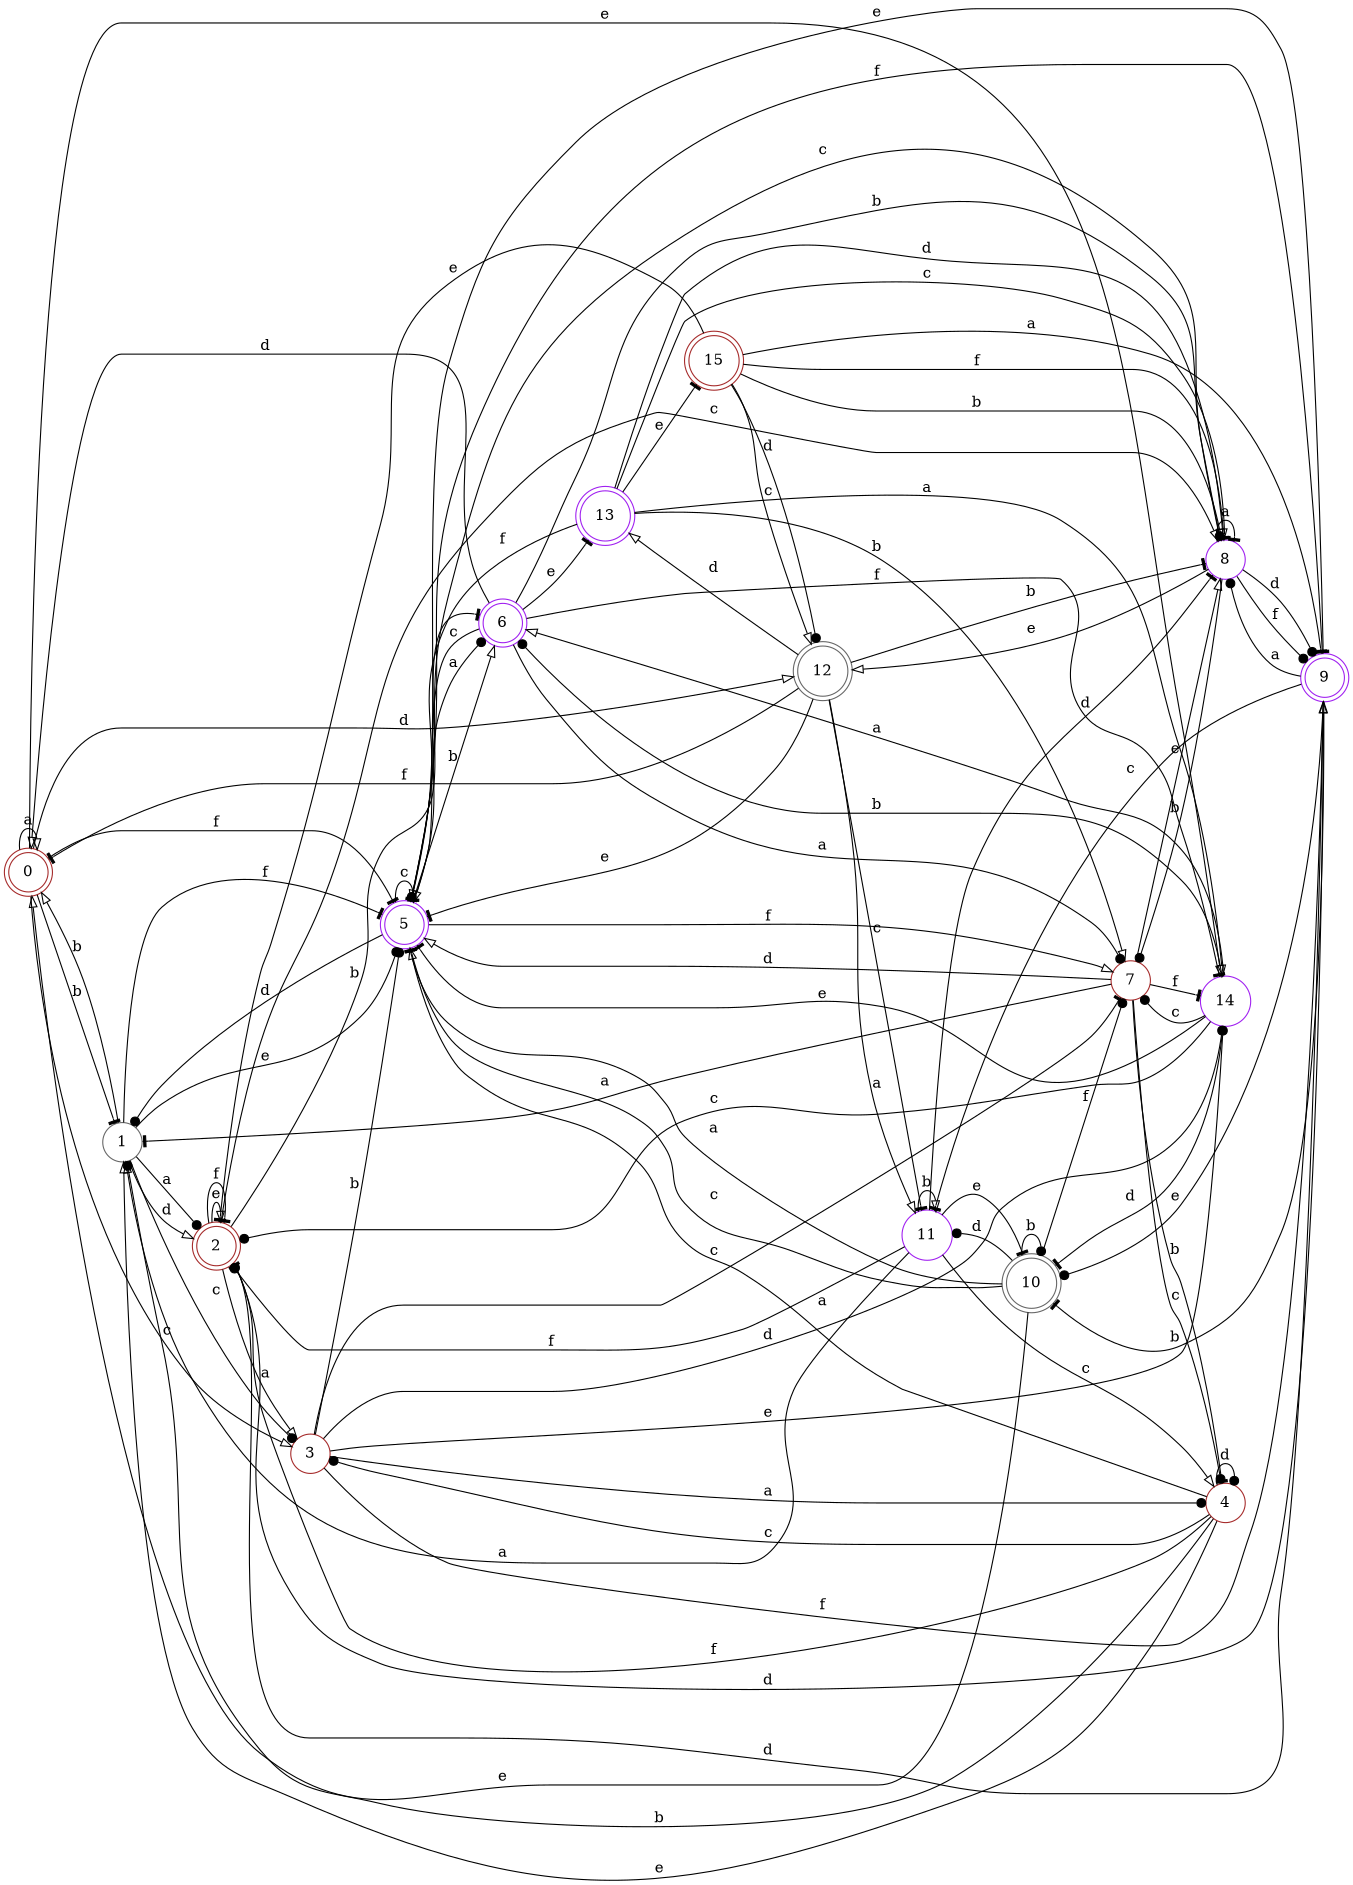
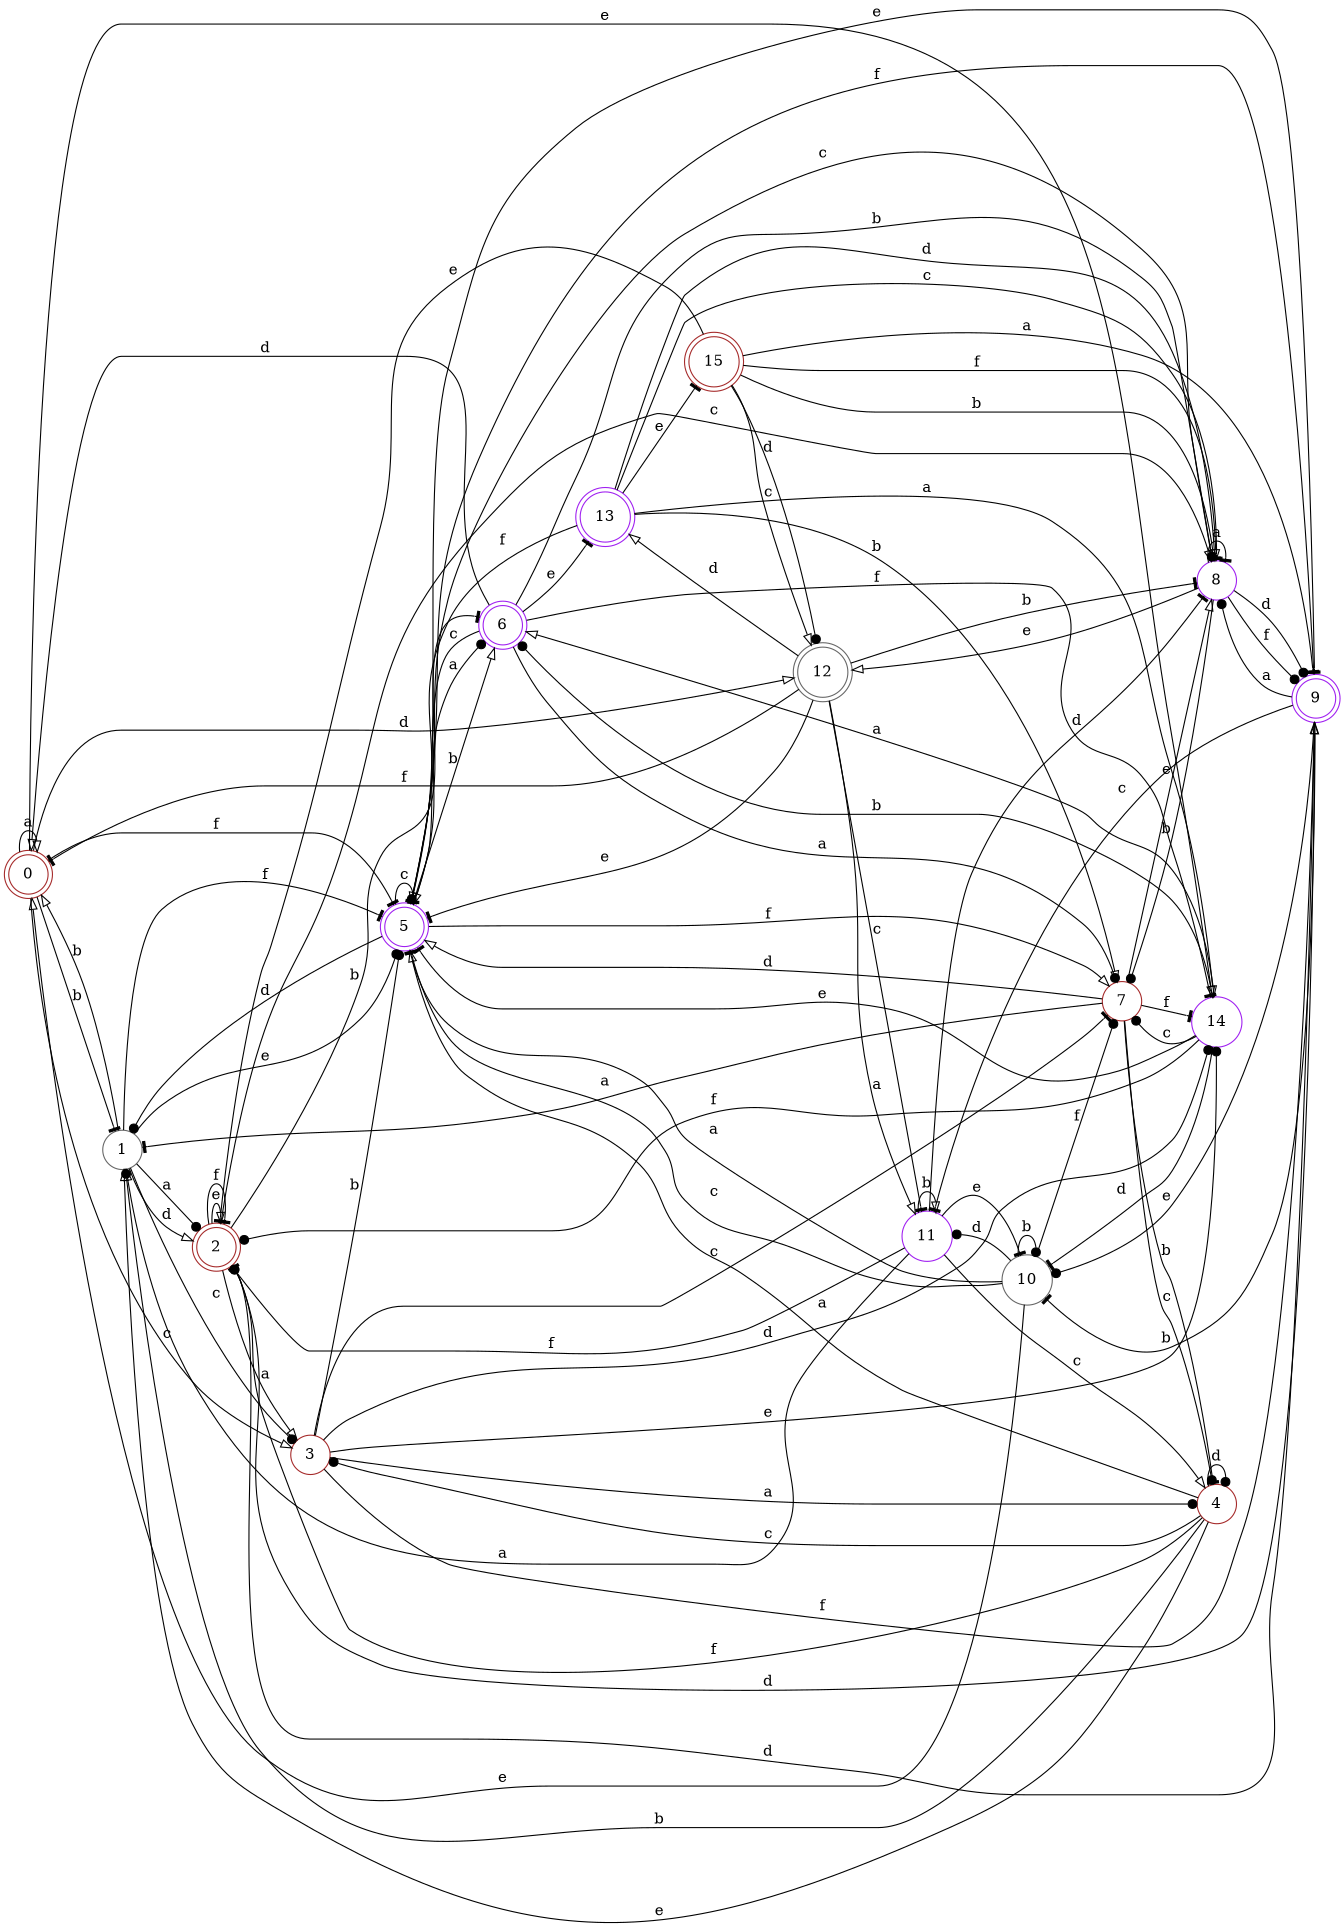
edge "14" -> "2": label "c" -> "f"
node "10": shape doublecircle -> circle
